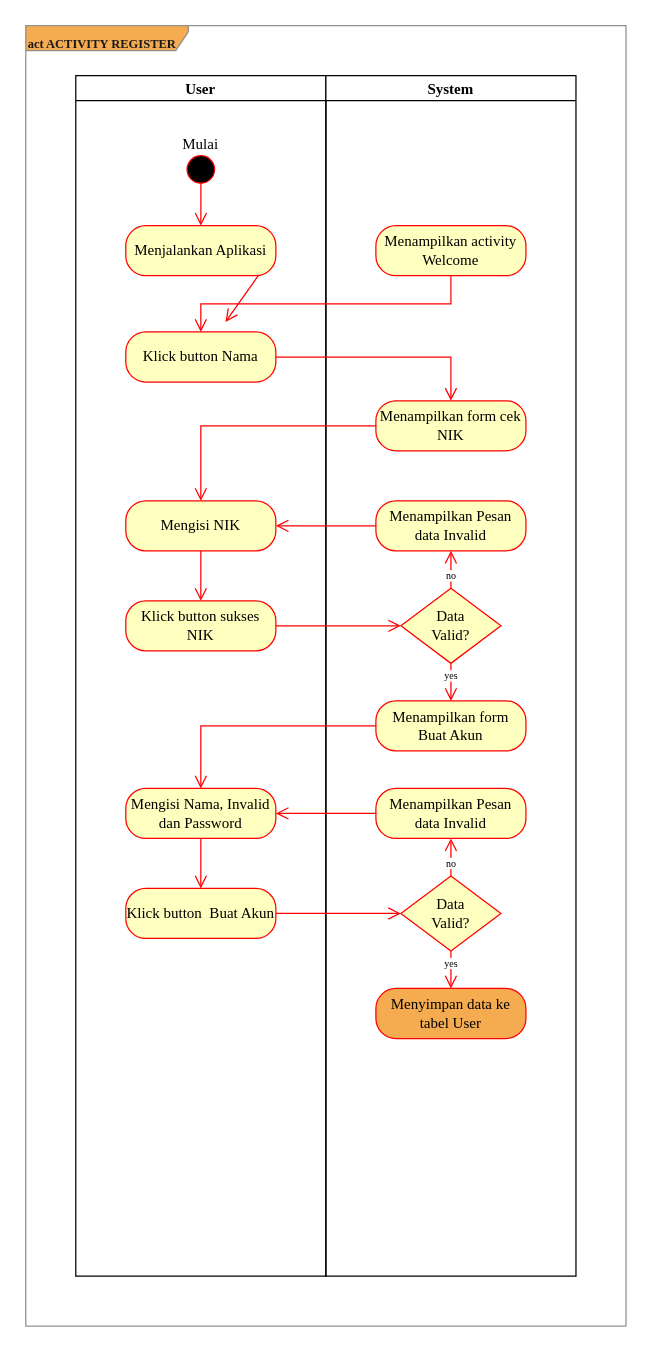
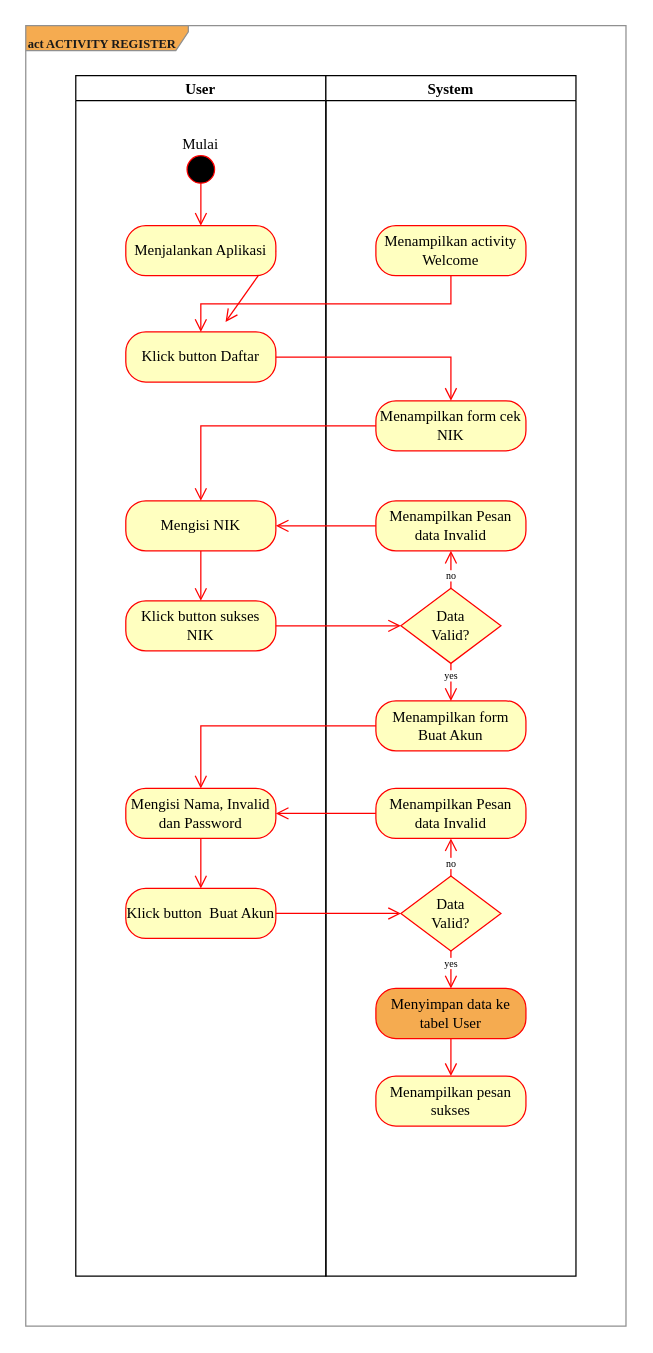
node "Klick button Nama": label "Klick button Nama" -> "Klick button Daftar"
edge "Menyimpan data ke tabel User" -> "Menampilkan pesan sukses": added
node "Menampilkan pesan sukses": added
